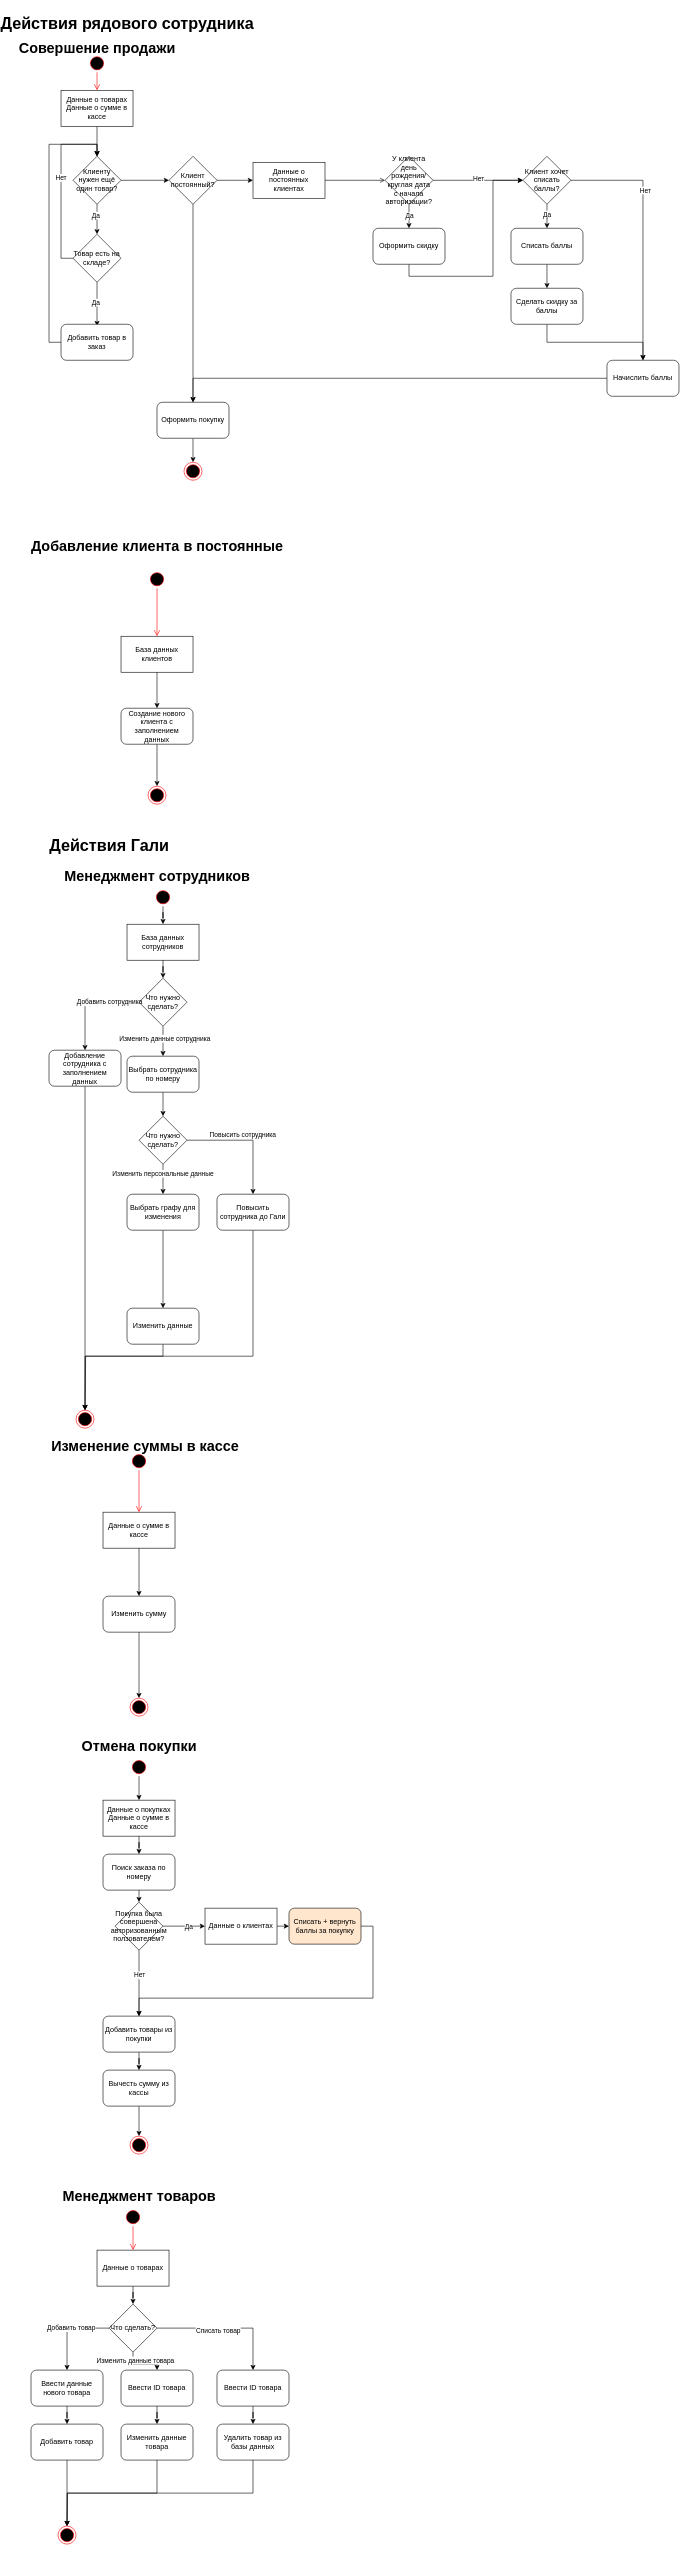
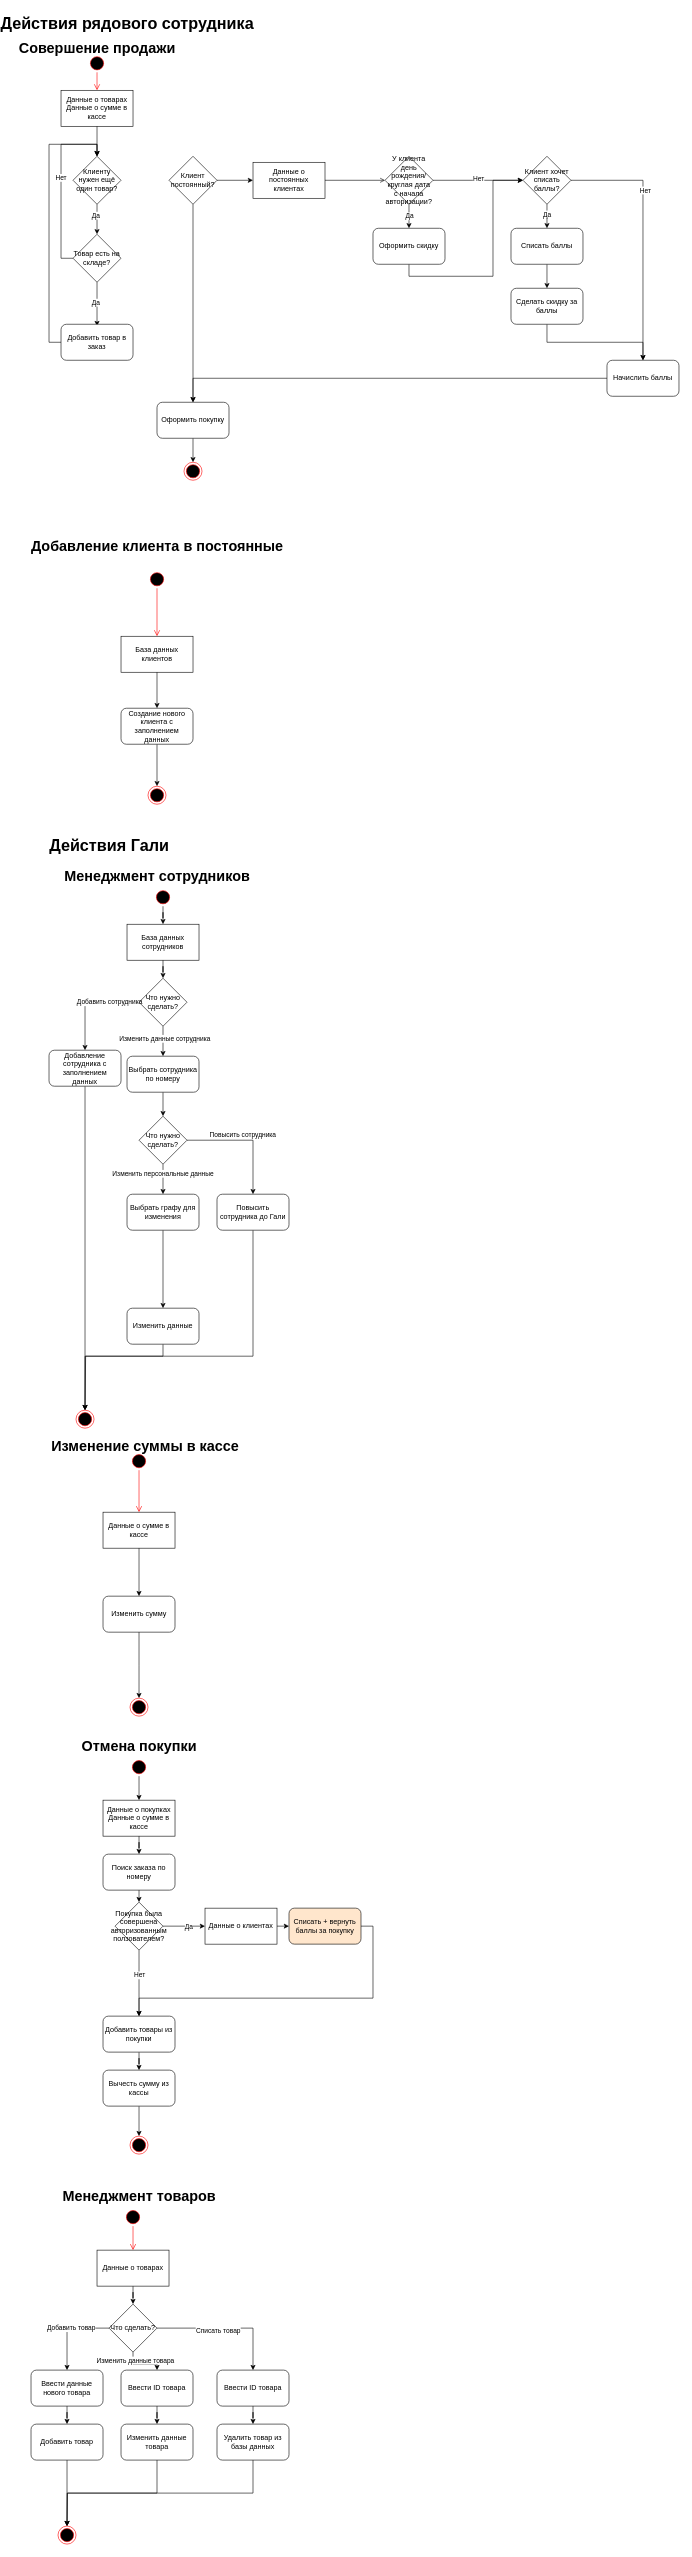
edge "Клиенту нужен ещё один товар?" -> "Клиент постоянный?": removed
